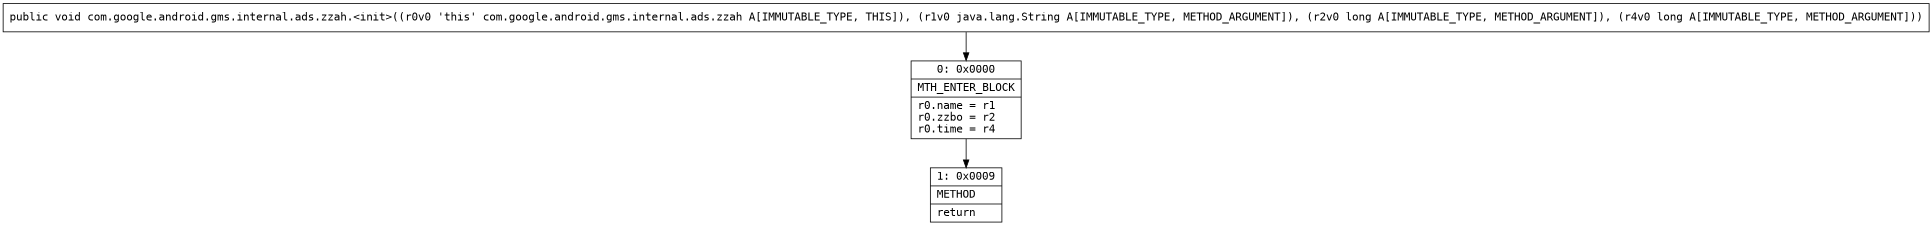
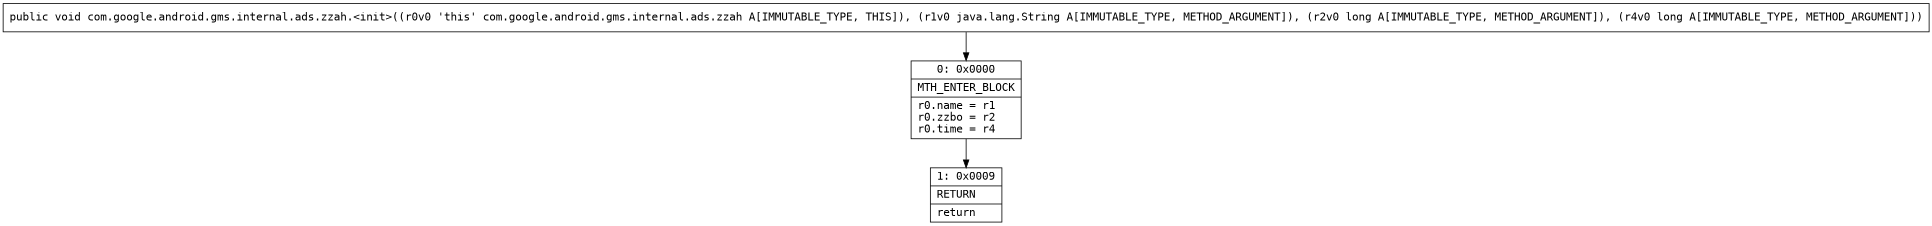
node "1: 0x0009": text "METHOD" -> "RETURN"
